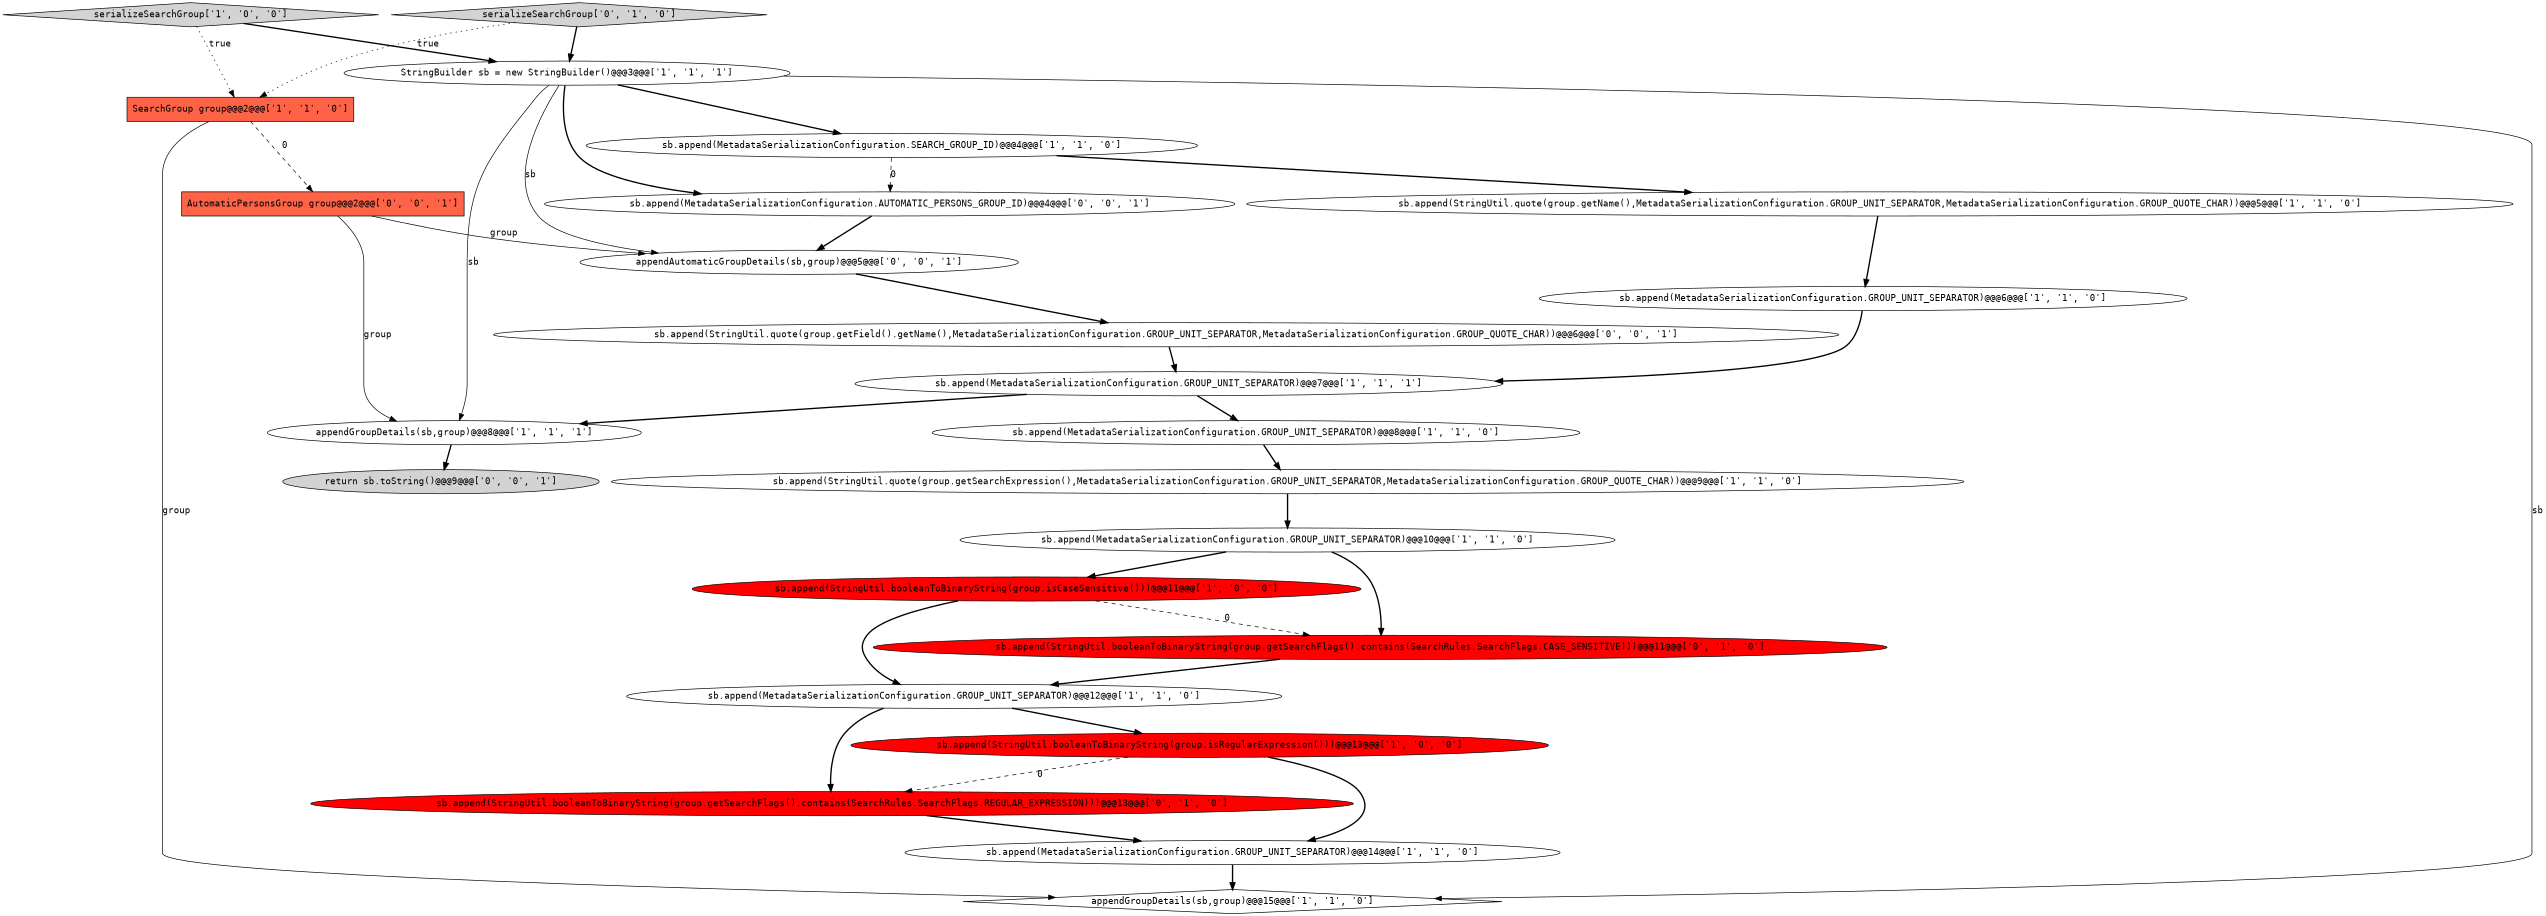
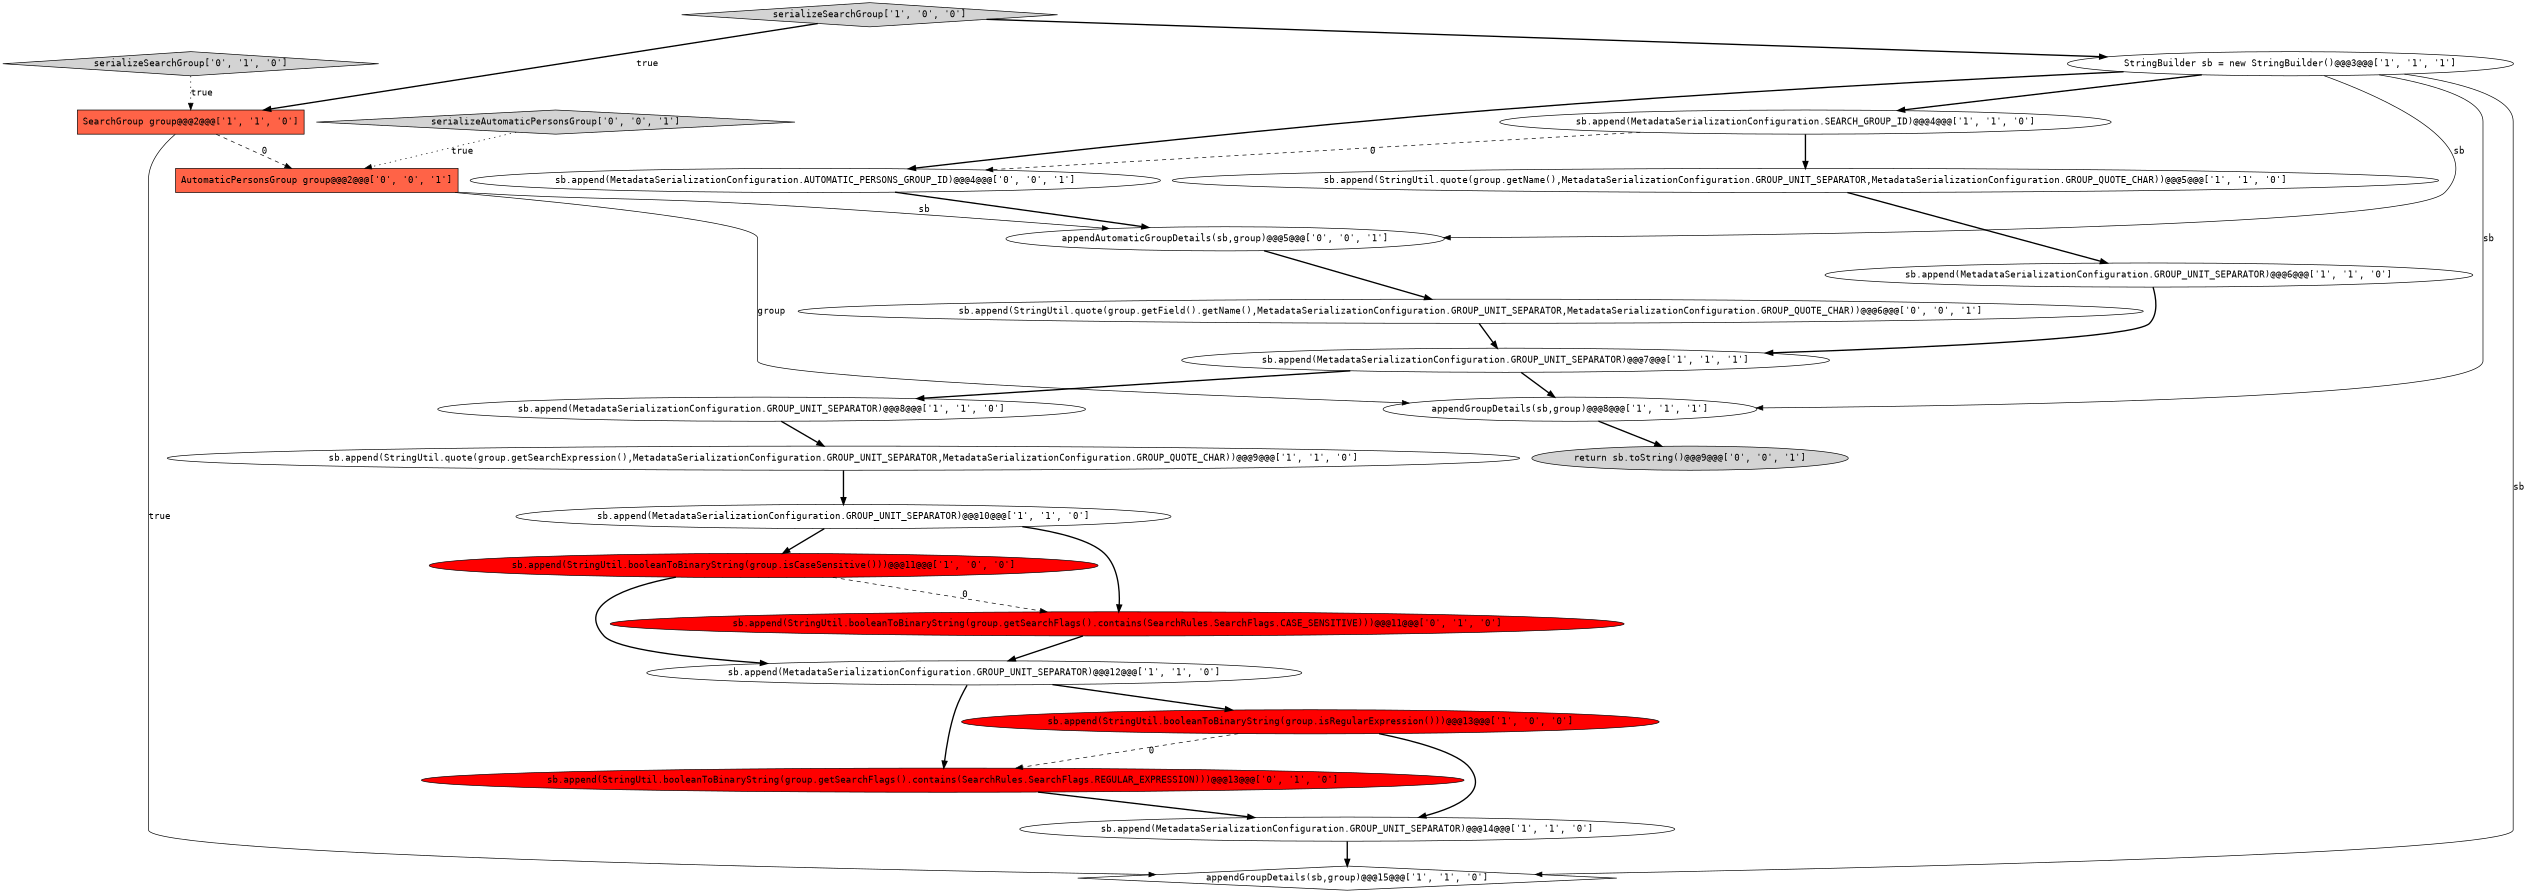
edge "serializeSearchGroup['0', '1', '0']" -> "StringBuilder sb = new StringBuilder()@@@3@@@['1', '1', '1']": removed
edge "serializeSearchGroup['1', '0', '0']" -> "SearchGroup group@@@2@@@['1', '1', '0']": style dotted -> bold
node "serializeAutomaticPersonsGroup['0', '0', '1']": added
edge "AutomaticPersonsGroup group@@@2@@@['0', '0', '1']" -> "appendAutomaticGroupDetails(sb,group)@@@5@@@['0', '0', '1']": label "group" -> "sb"
edge "SearchGroup group@@@2@@@['1', '1', '0']" -> "appendGroupDetails(sb,group)@@@15@@@['1', '1', '0']": label "group" -> "true"
